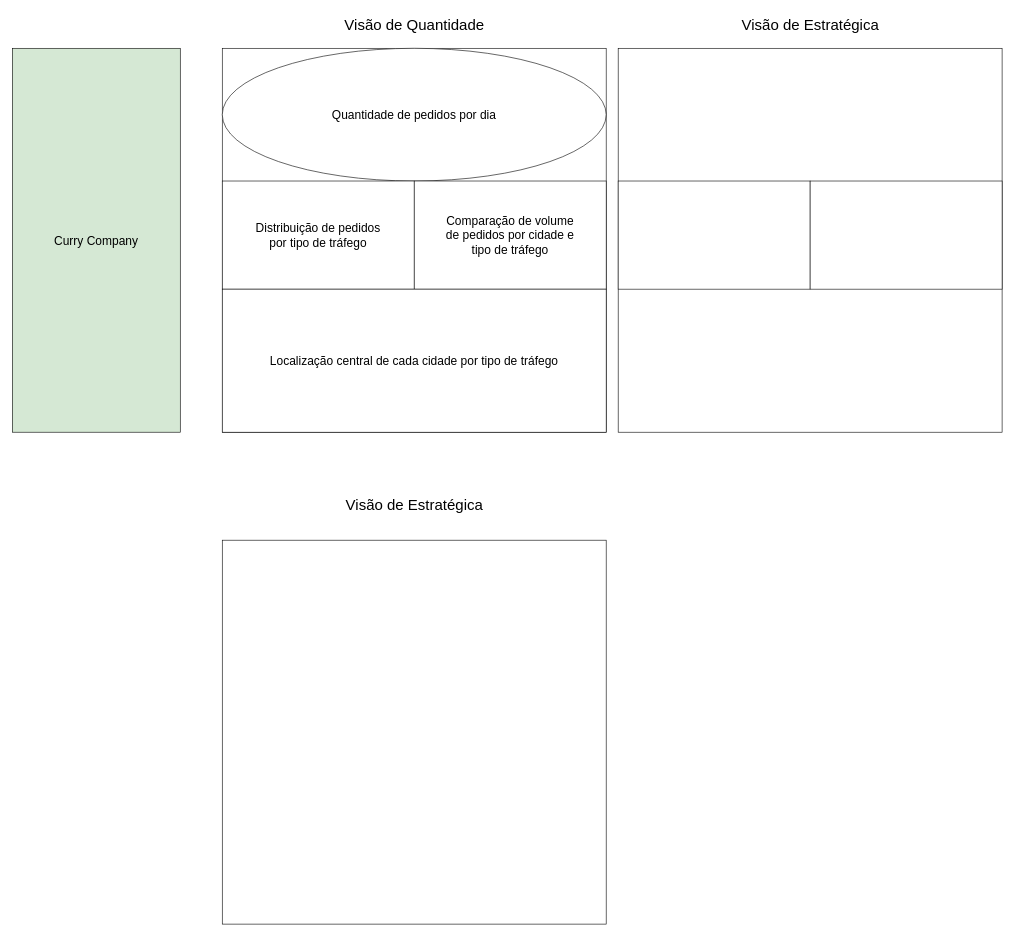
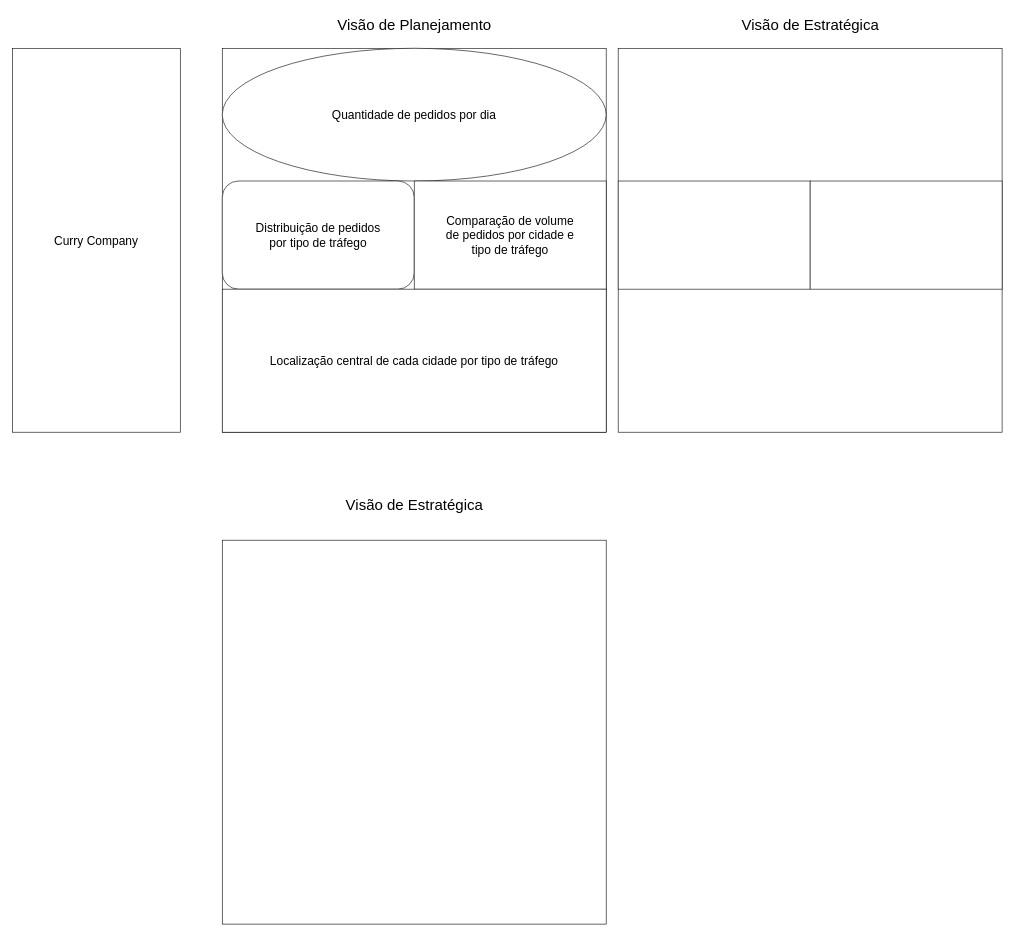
node "Visão de Quantidade": label "Visão de Quantidade" -> "Visão de Planejamento"
node "Distribuição de pedidos por tipo de tráfego": shape rectangle -> rounded rectangle
node "Curry Company": fillcolor #d5e8d4 -> #ffffff
